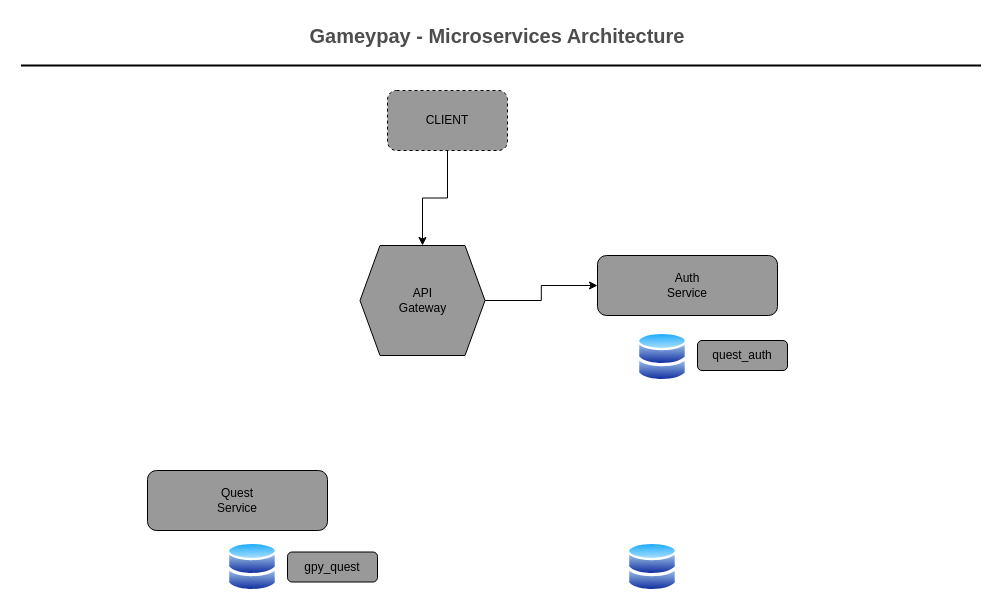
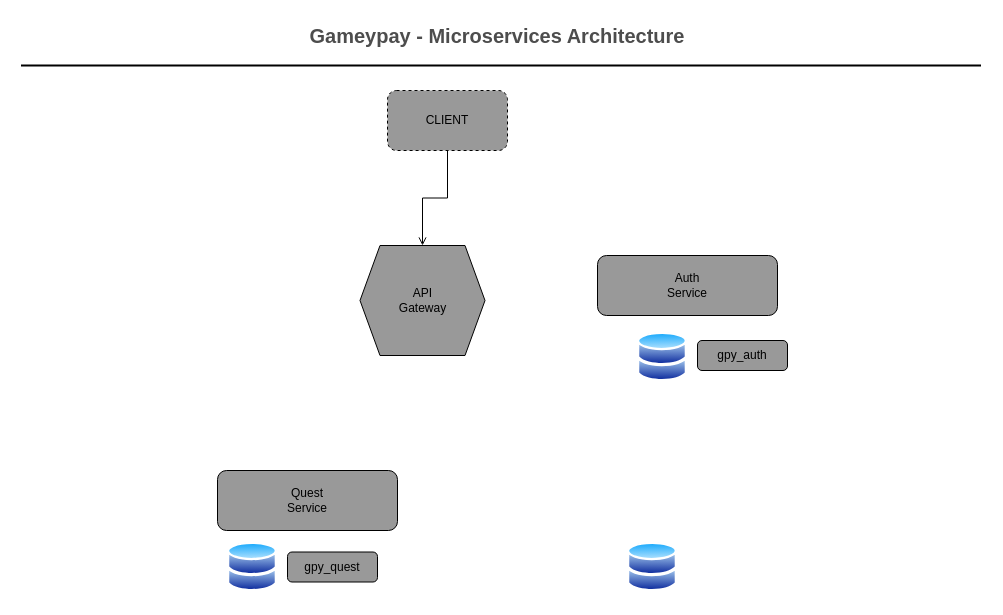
edge "CLIENT" -> "API Gateway": arrowhead classic -> open
edge "API Gateway" -> "Auth Service": removed
node "quest_auth": label "quest_auth" -> "gpy_auth"
node "Quest Service": moved (238, 501) -> (308, 501)
